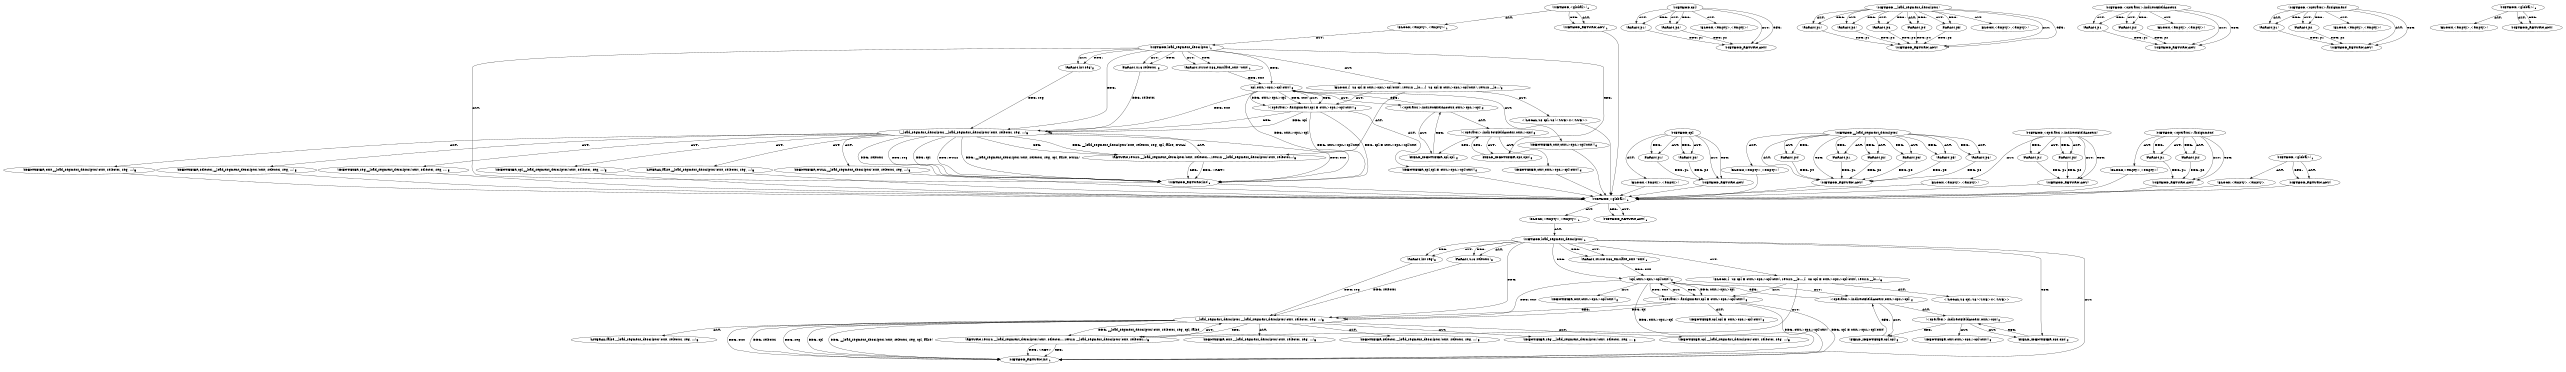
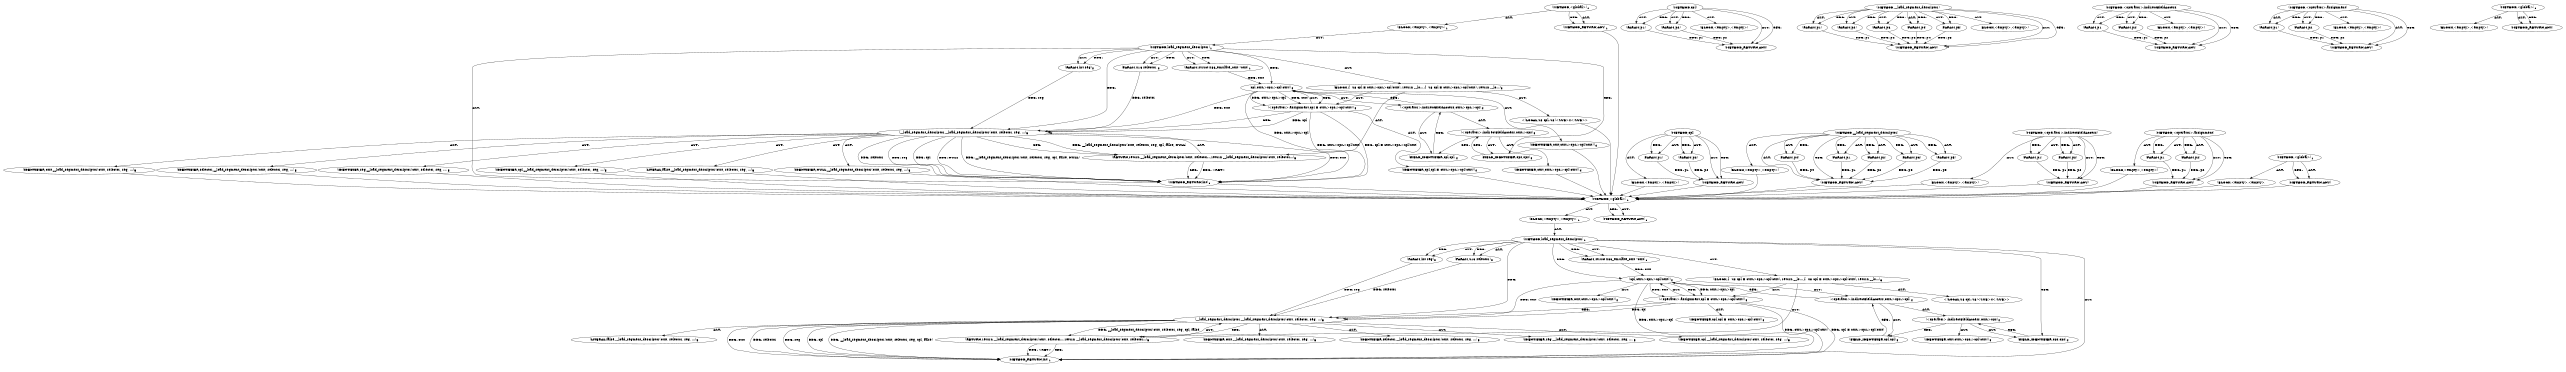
node "(PARAM,p6)": removed
